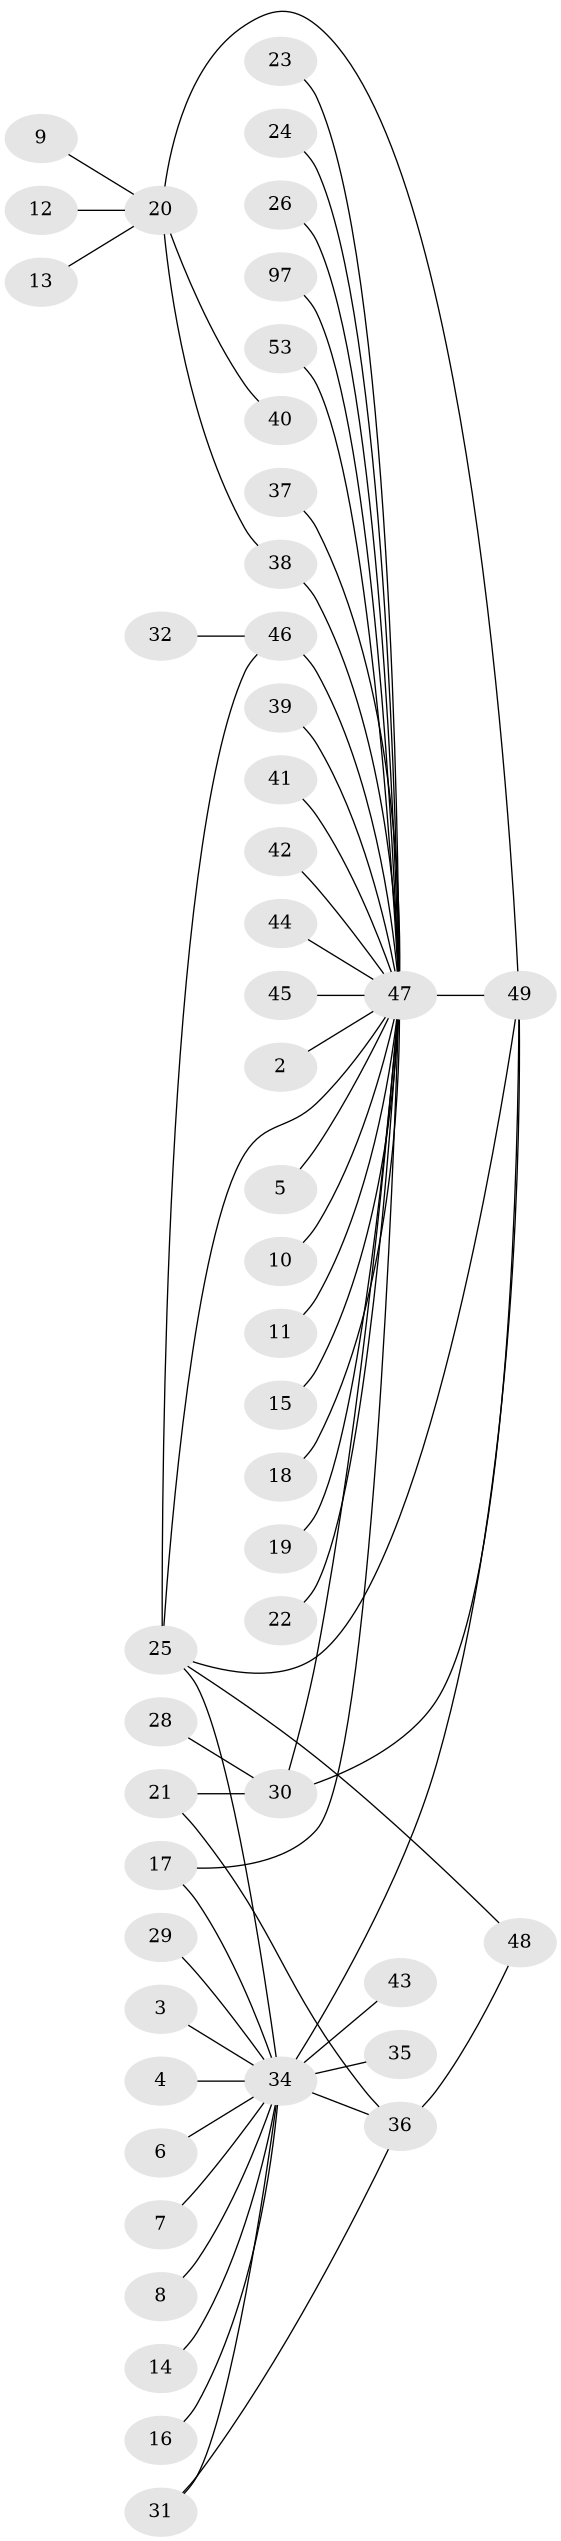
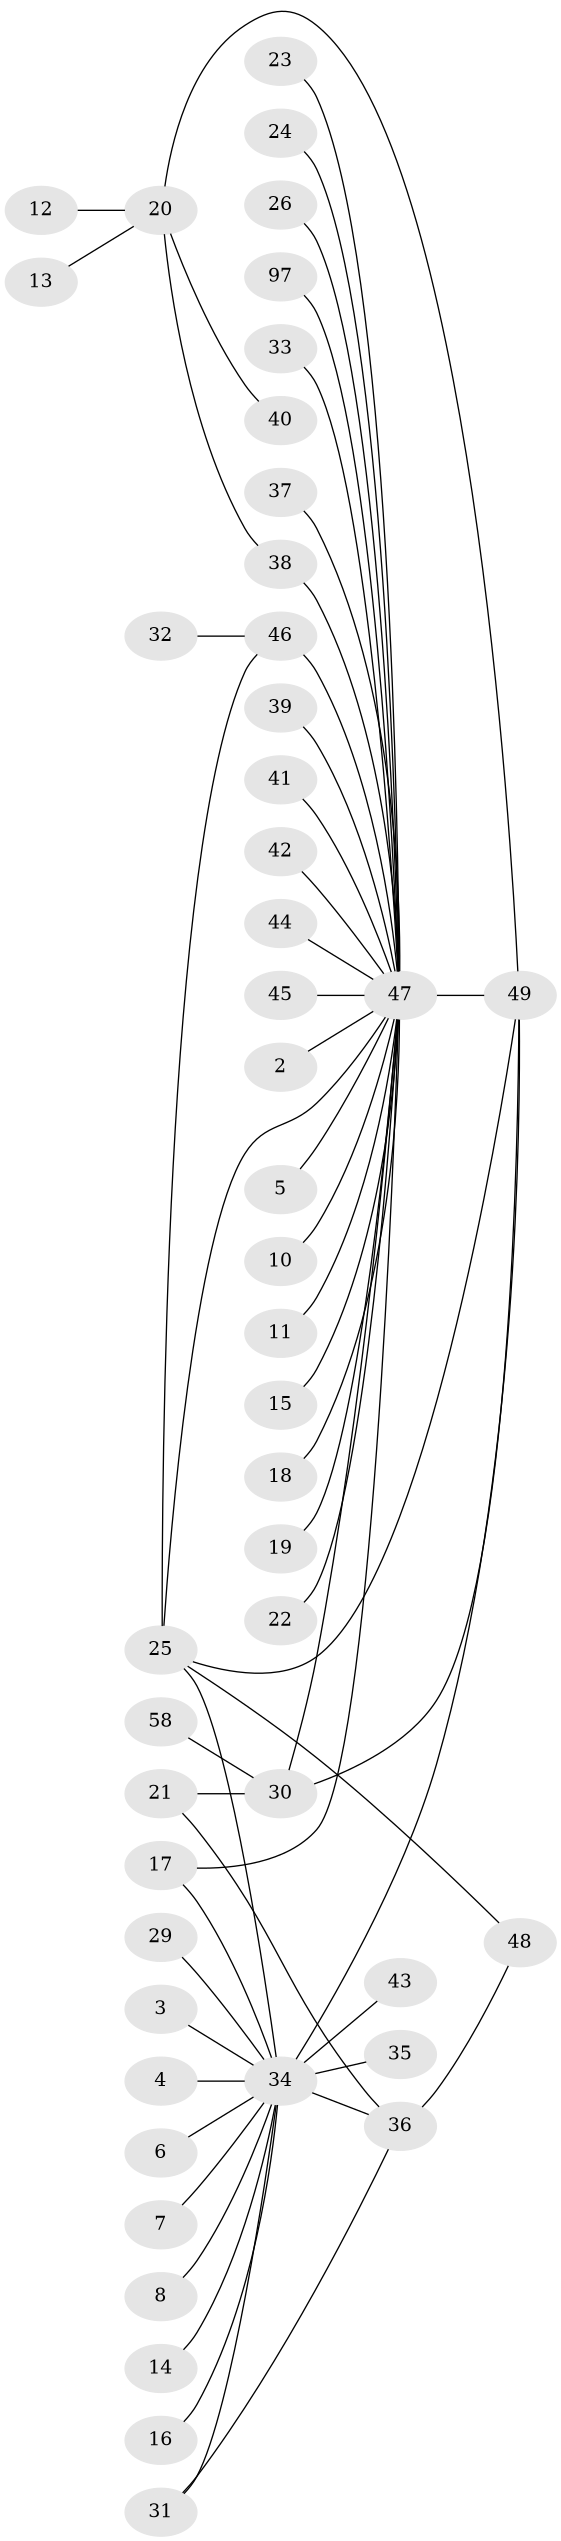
node "9": removed
node "53": label "53" -> "33"
node "28": label "28" -> "58"
